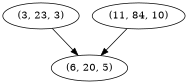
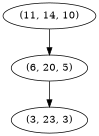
node "(11, 84, 10)": label "(11, 84, 10)" -> "(11, 14, 10)"
edge "(3, 23, 3)" -> "(6, 20, 5)": reversed
